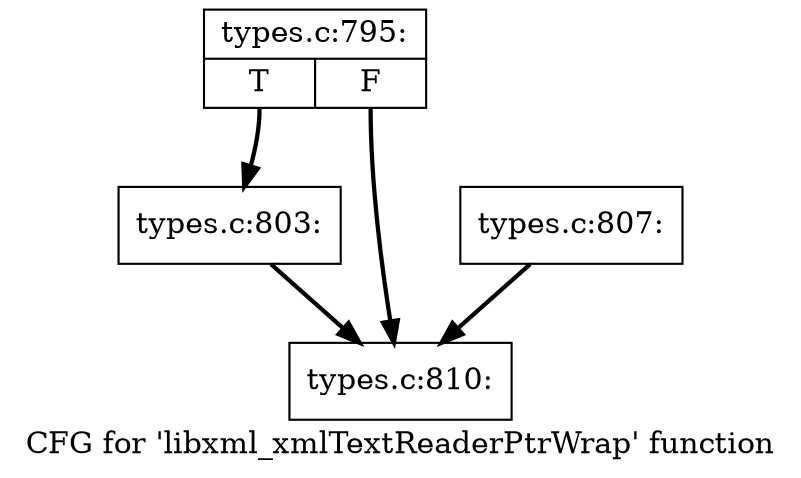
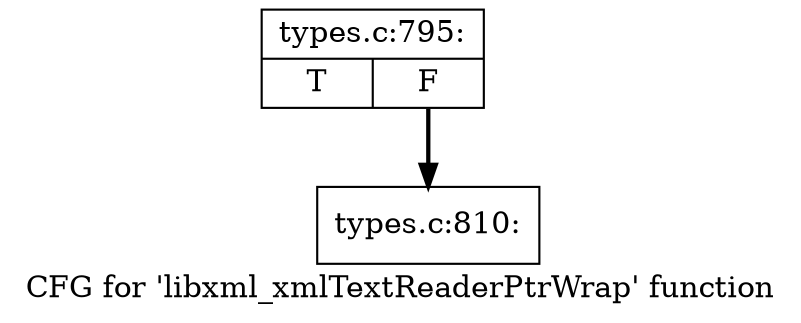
node "types.c:803:": removed
node "types.c:807:": removed
